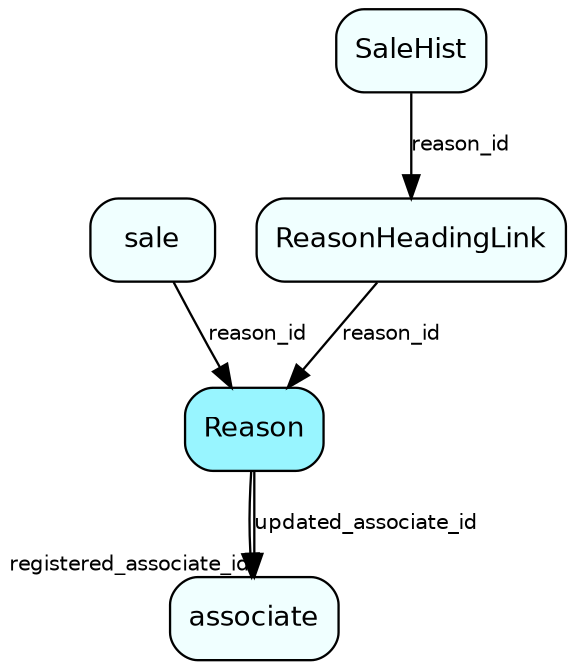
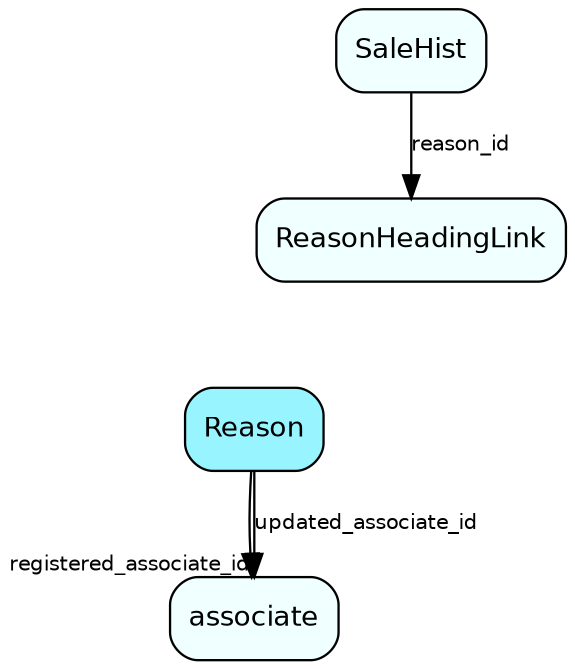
node "sale": removed
edge "ReasonHeadingLink" -> "Reason": removed, label "reason_id"
